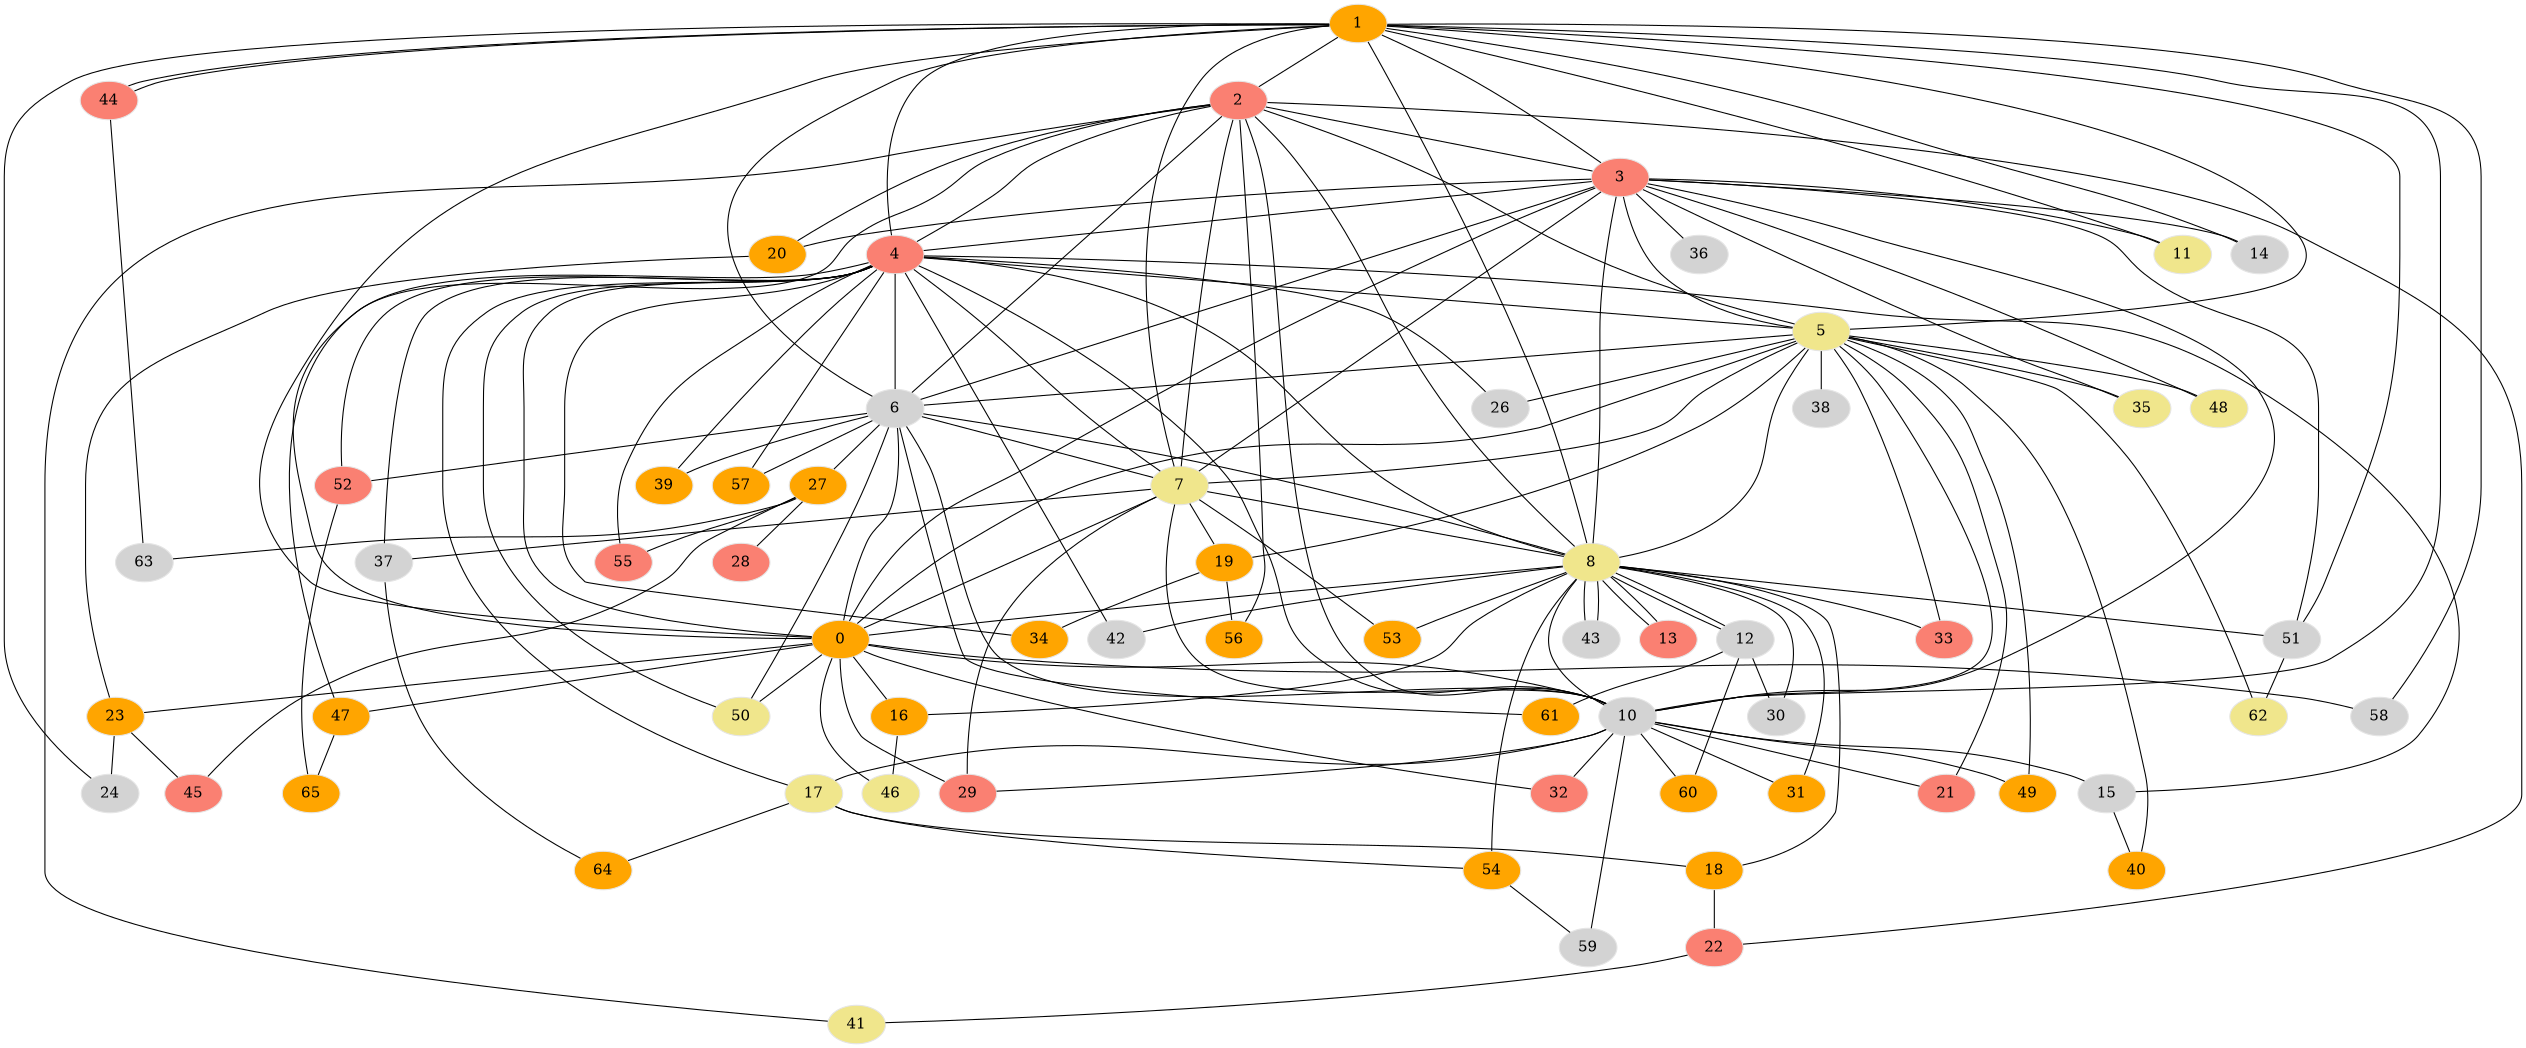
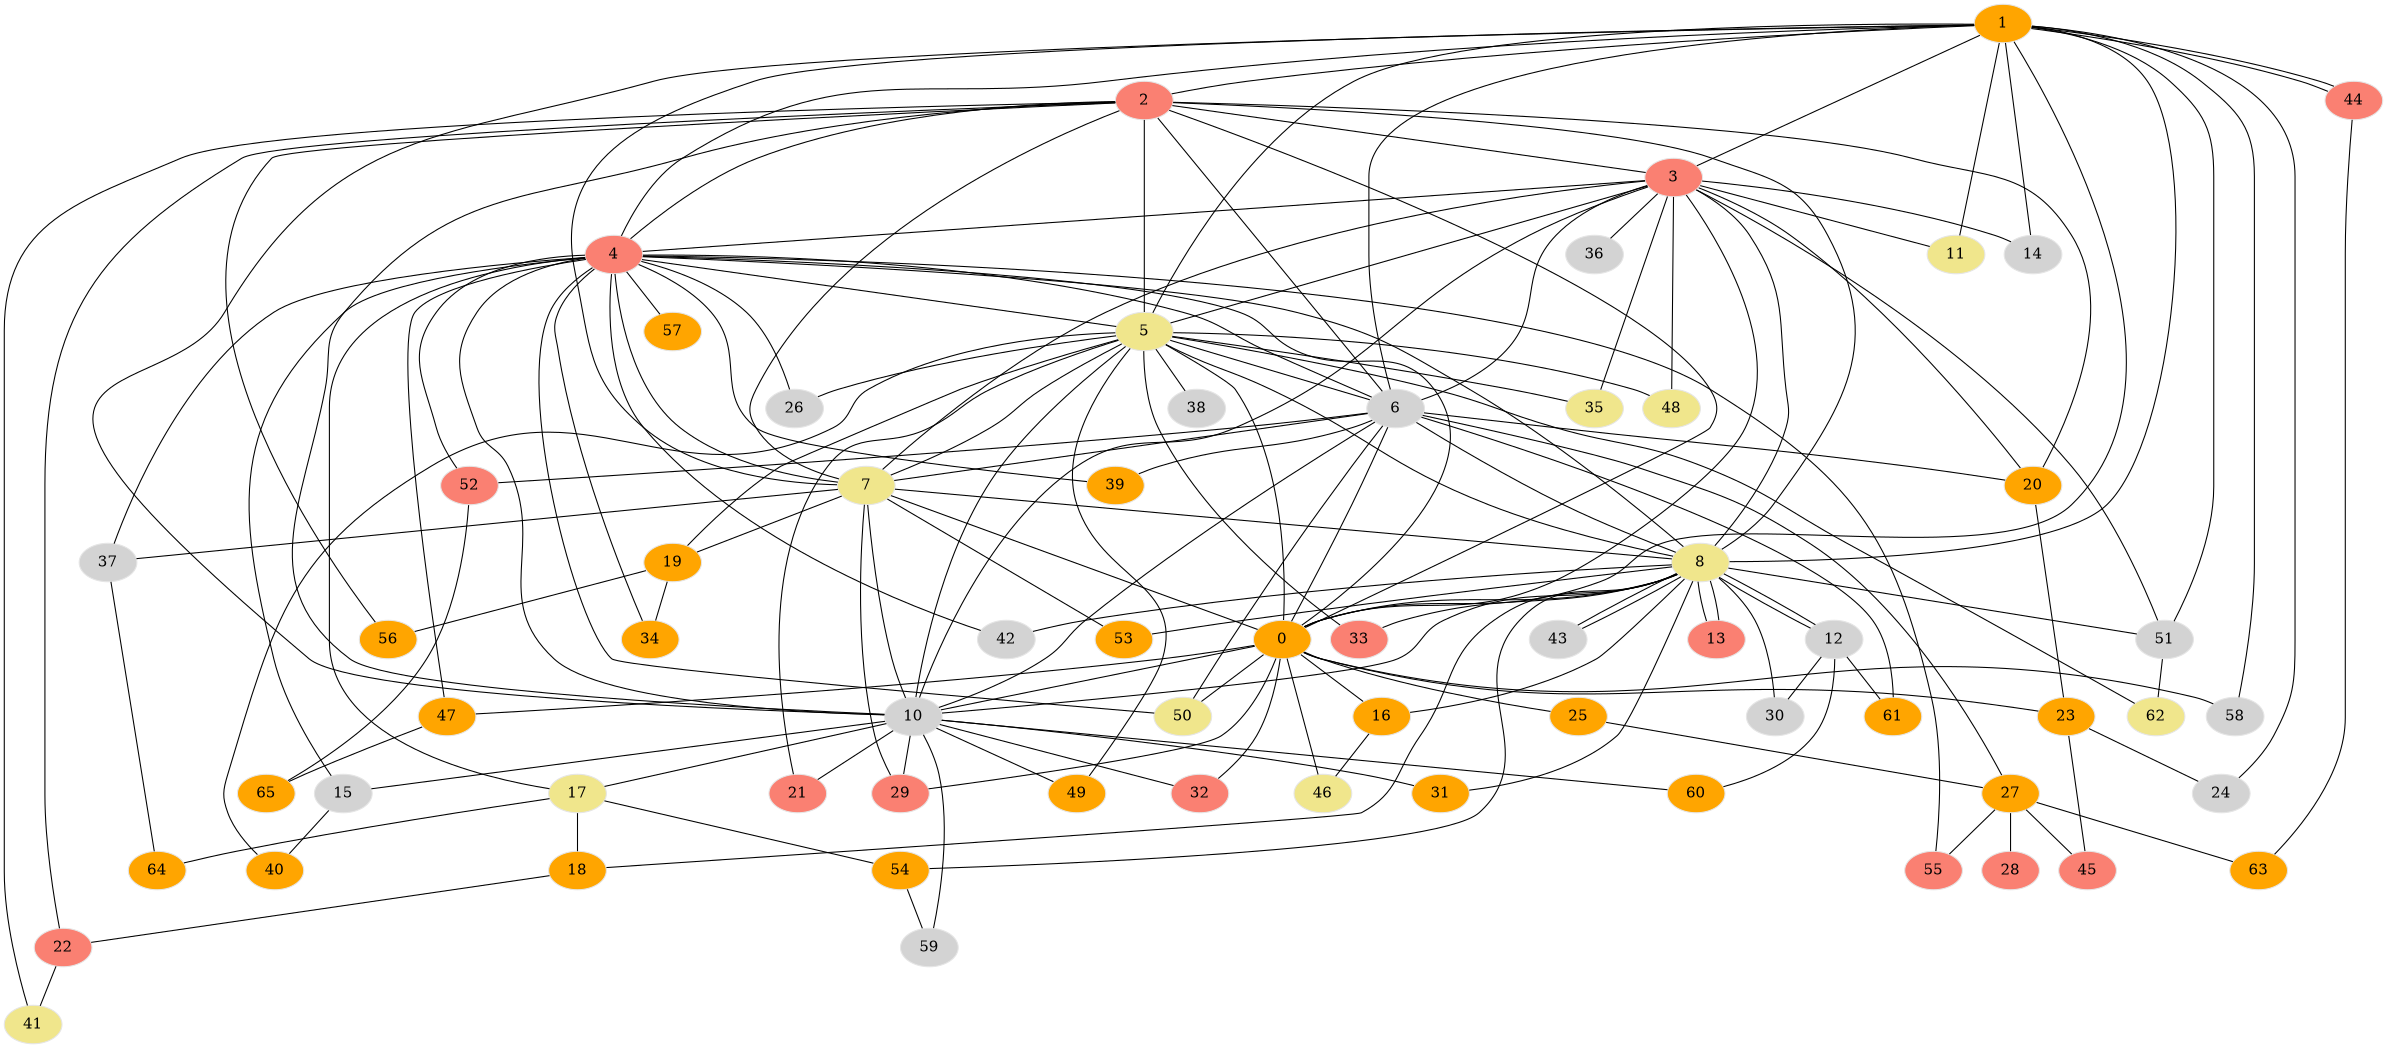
edge "6" -- "57": now "6" -- "20"
node "63": fillcolor lightgrey -> orange
node "25": added
